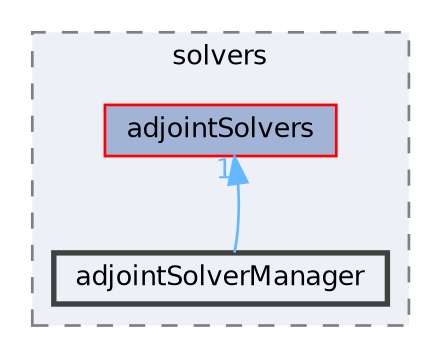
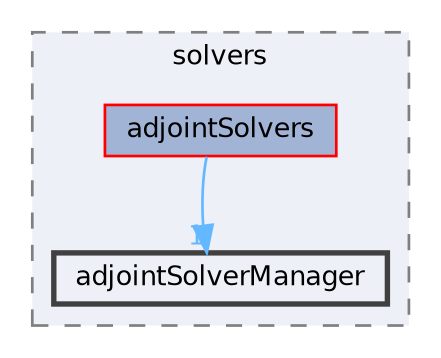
edge "adjointSolverManager" -> "adjointSolvers": reversed
